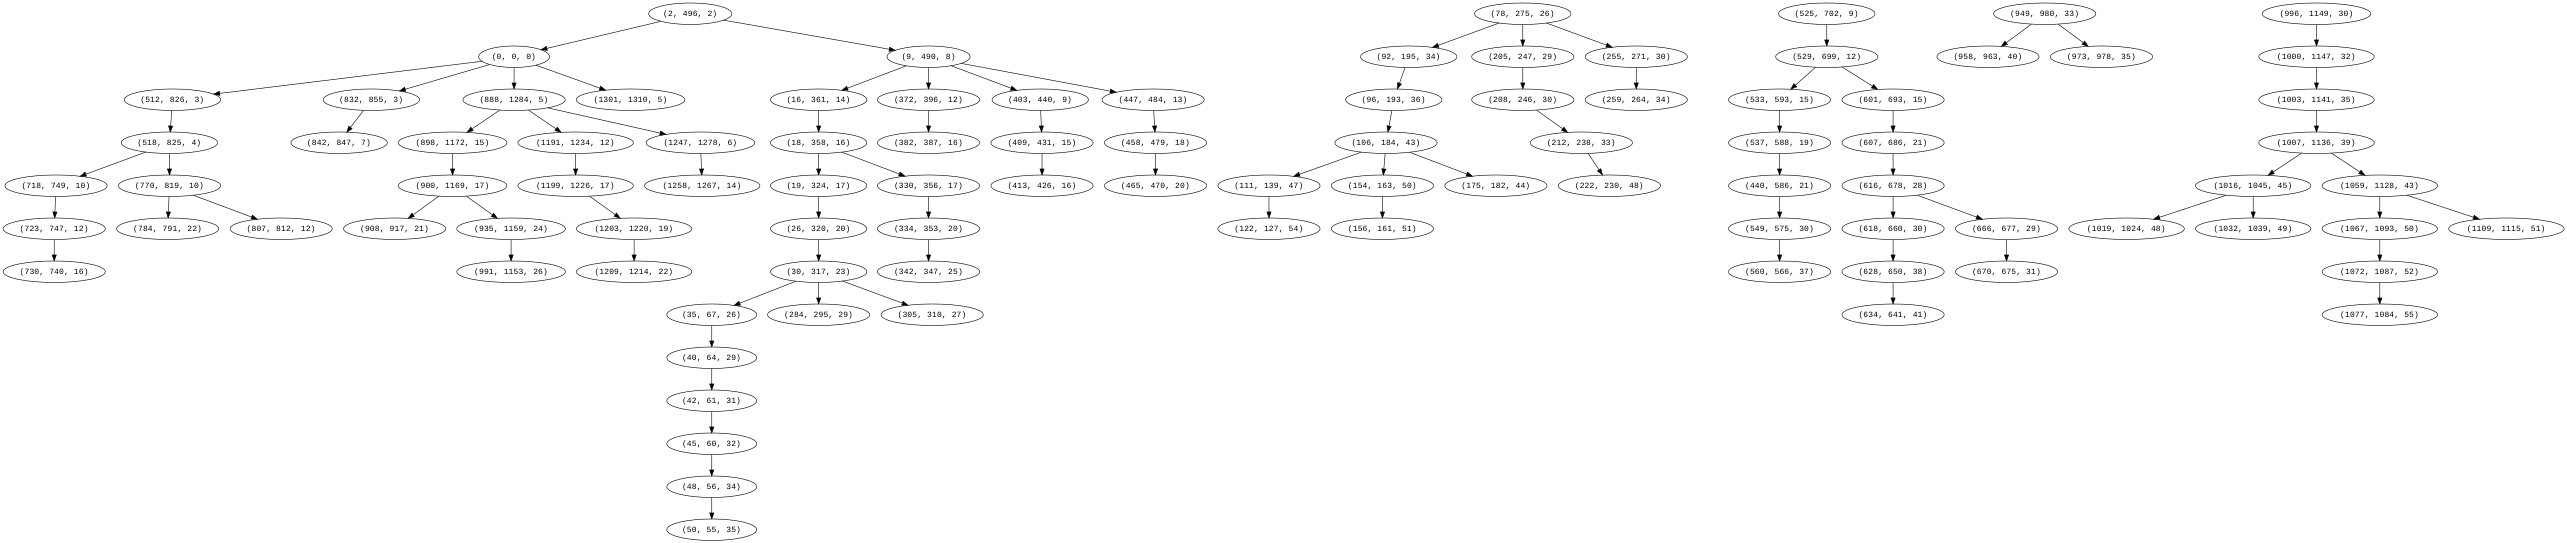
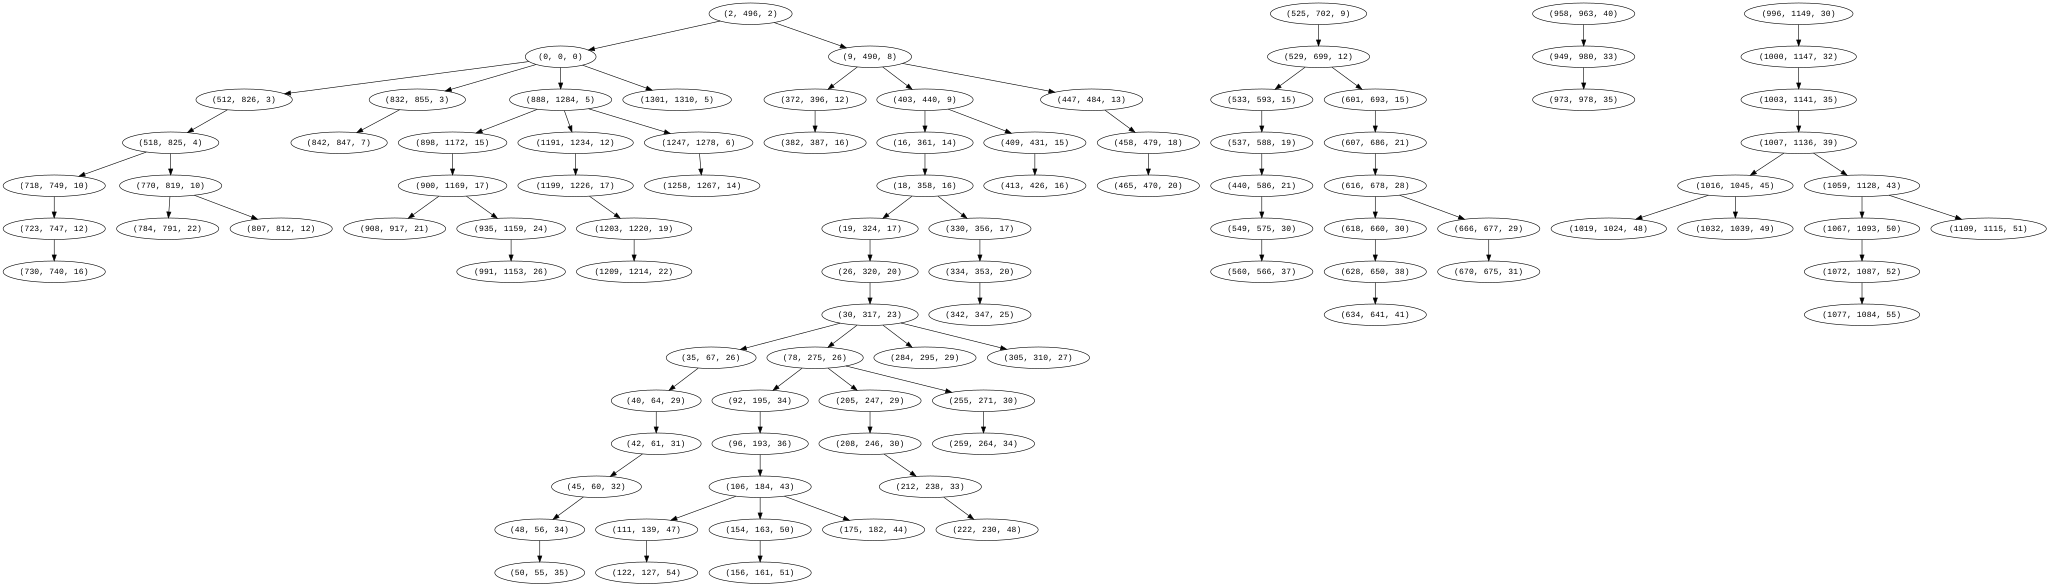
edge "(949, 980, 33)" -> "(958, 963, 40)": reversed
edge "(9, 490, 8)" -> "(16, 361, 14)": now "(403, 440, 9)" -> "(16, 361, 14)"
edge "(30, 317, 23)" -> "(78, 275, 26)": added
